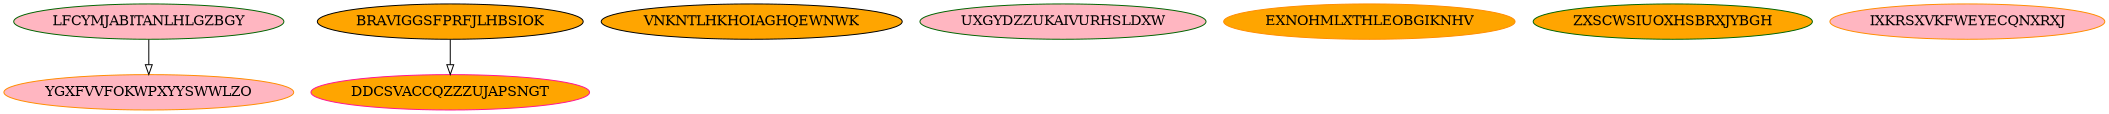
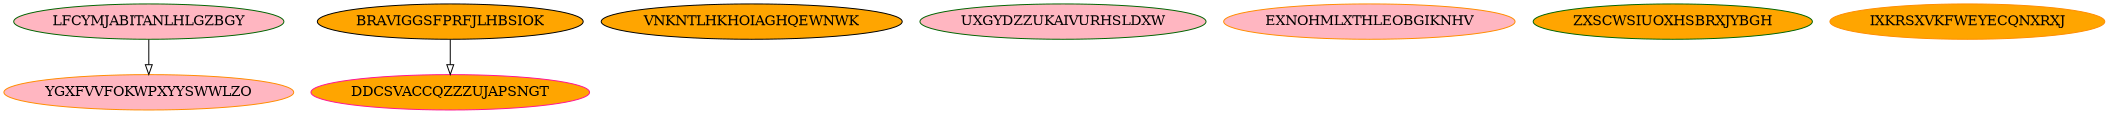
node "EXNOHMLXTHLEOBGIKNHV": fillcolor orange -> lightpink
node "IXKRSXVKFWEYECQNXRXJ": fillcolor lightpink -> orange
